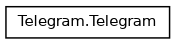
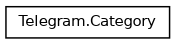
node "Telegram.Telegram": label "Telegram.Telegram" -> "Telegram.Category"
